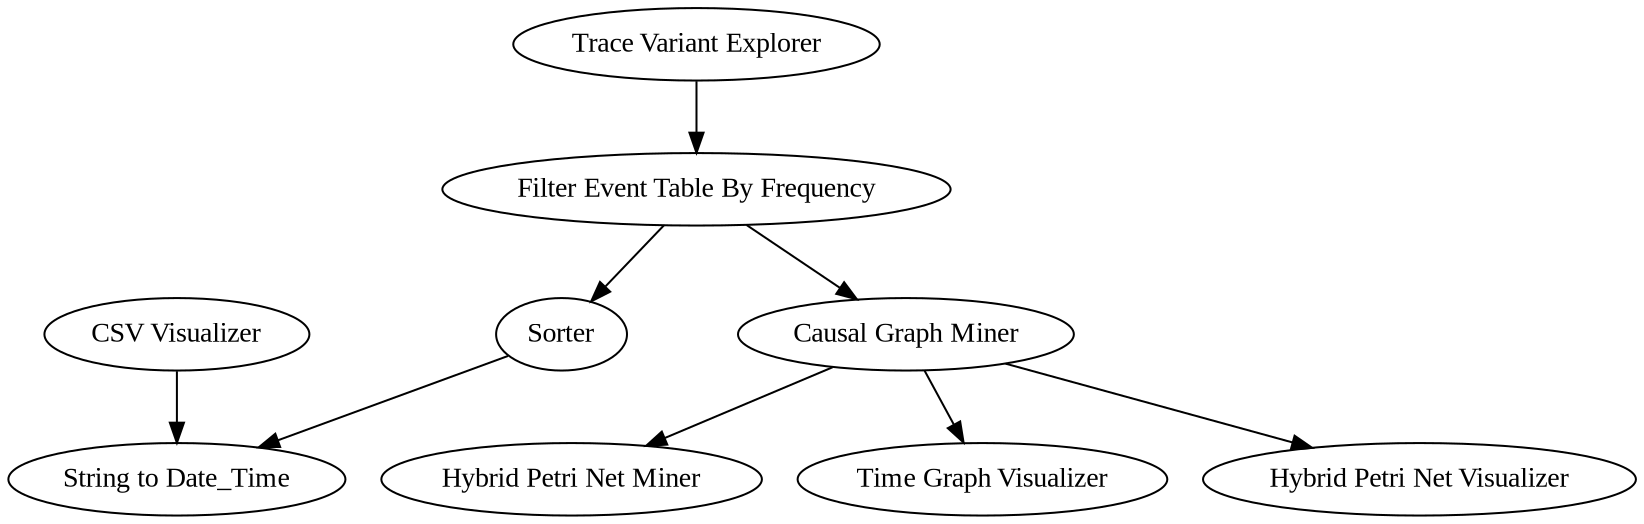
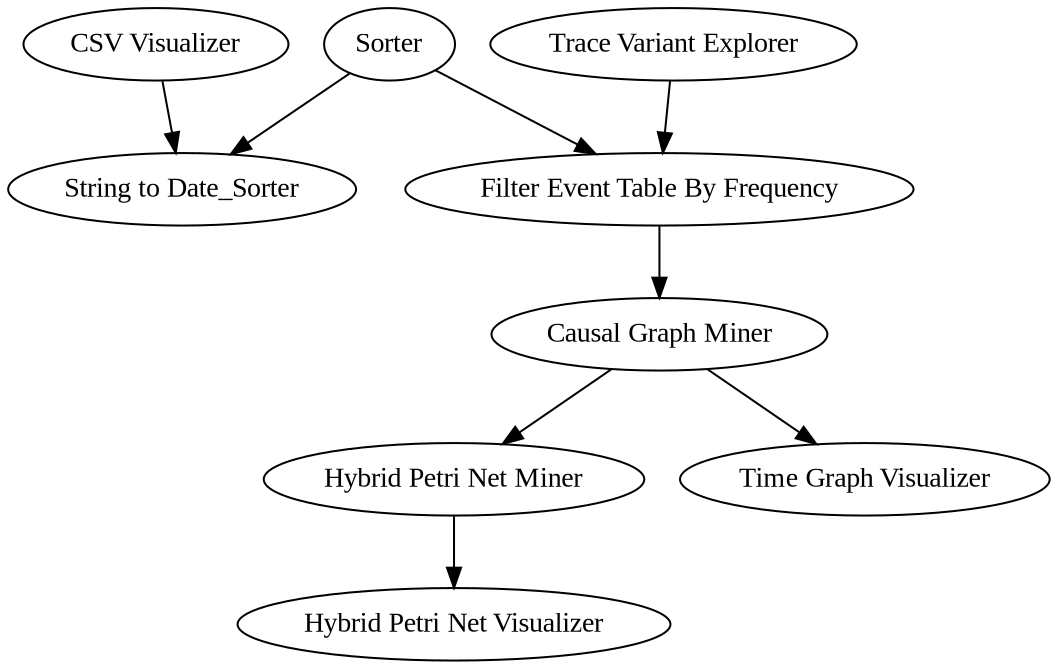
edge "Filter Event Table By Frequency" -> "Sorter": reversed
edge "Causal Graph Miner" -> "Hybrid Petri Net Visualizer": now "Hybrid Petri Net Miner" -> "Hybrid Petri Net Visualizer"
node "String to Date_Time": label "String to Date_Time" -> "String to Date_Sorter"
